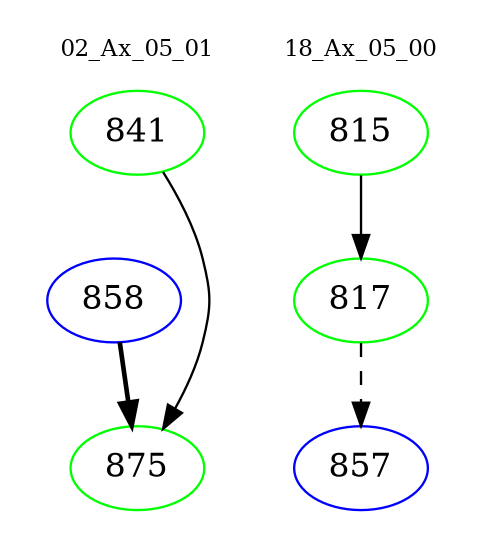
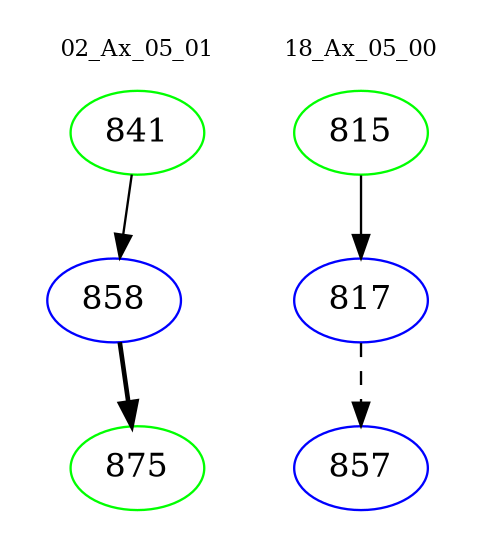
edge "841" -> "875": now "841" -> "858"
node "817": color green -> blue
